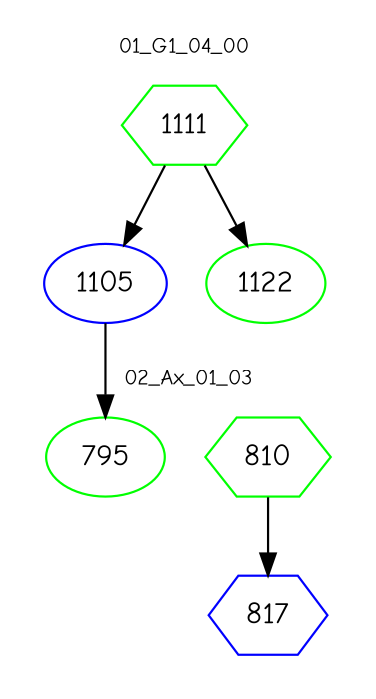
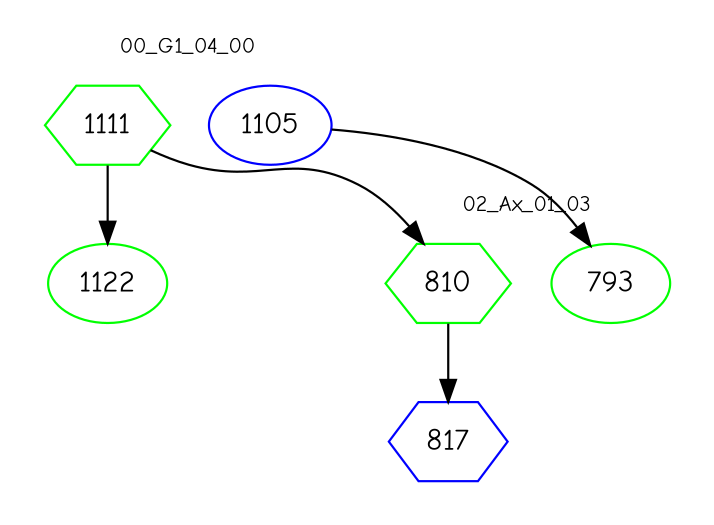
cluster "01_G1_04_00": label "01_G1_04_00" -> "00_G1_04_00"
edge "1111" -> "1105": now "1111" -> "810"
node "795": label "795" -> "793"
